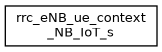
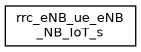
node "rrc_eNB_ue_context _NB_IoT_s": label "rrc_eNB_ue_context _NB_IoT_s" -> "rrc_eNB_ue_eNB _NB_IoT_s"
